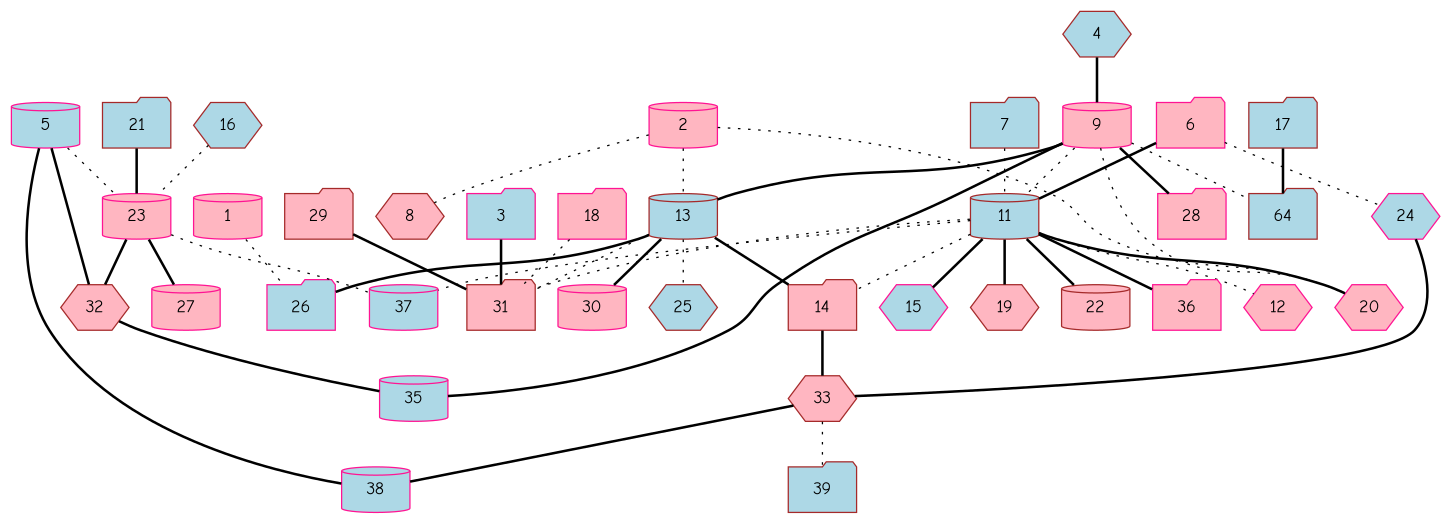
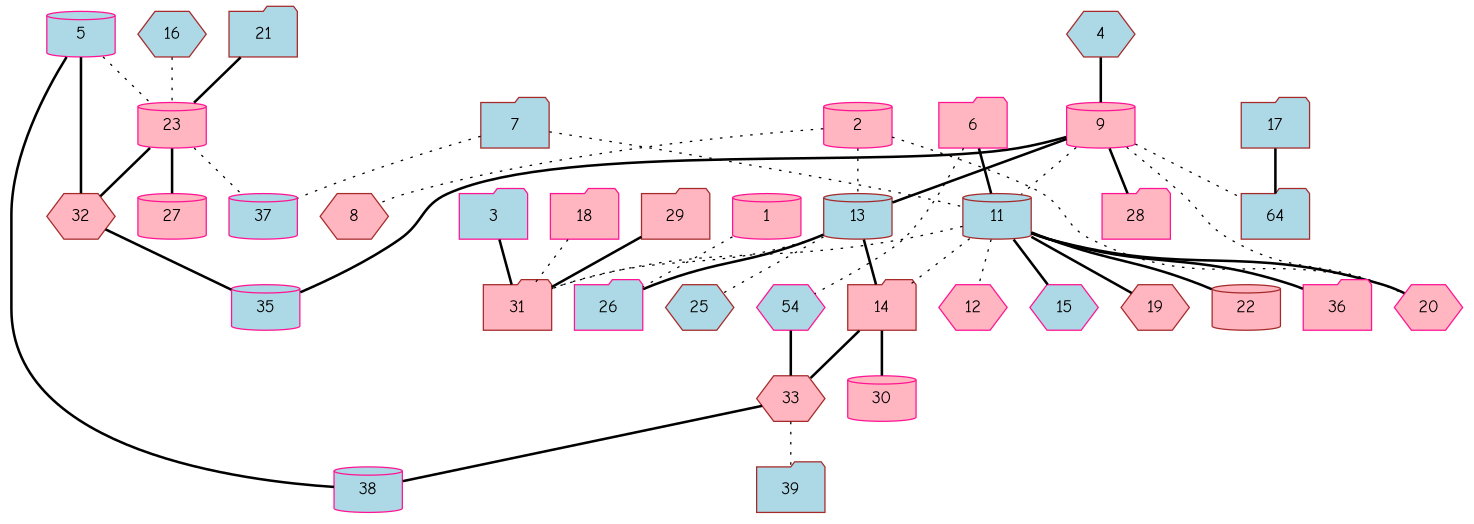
node "24": label "24" -> "54"
edge "11" -- "37": now "7" -- "37"
edge "13" -- "30": now "14" -- "30"
